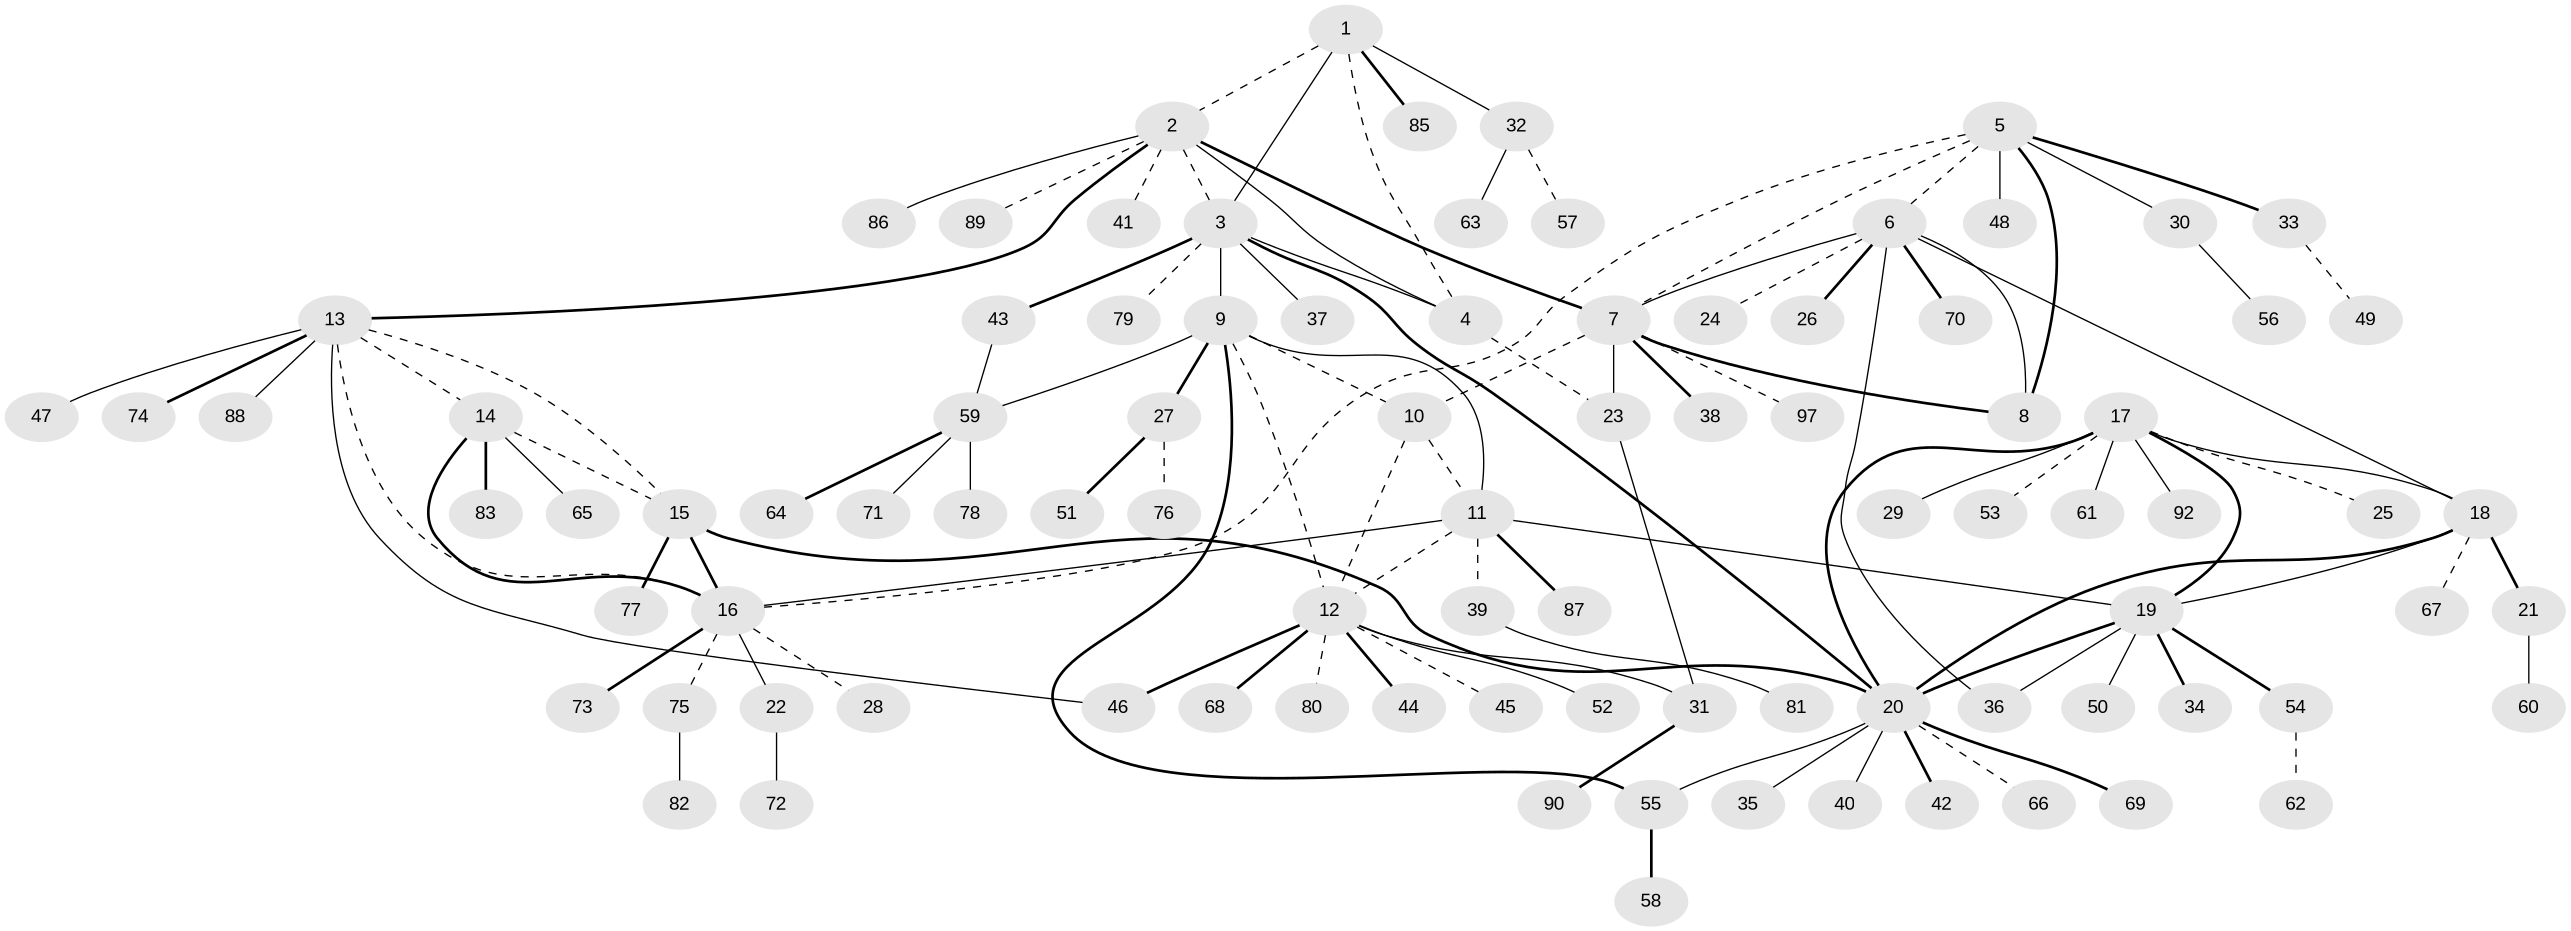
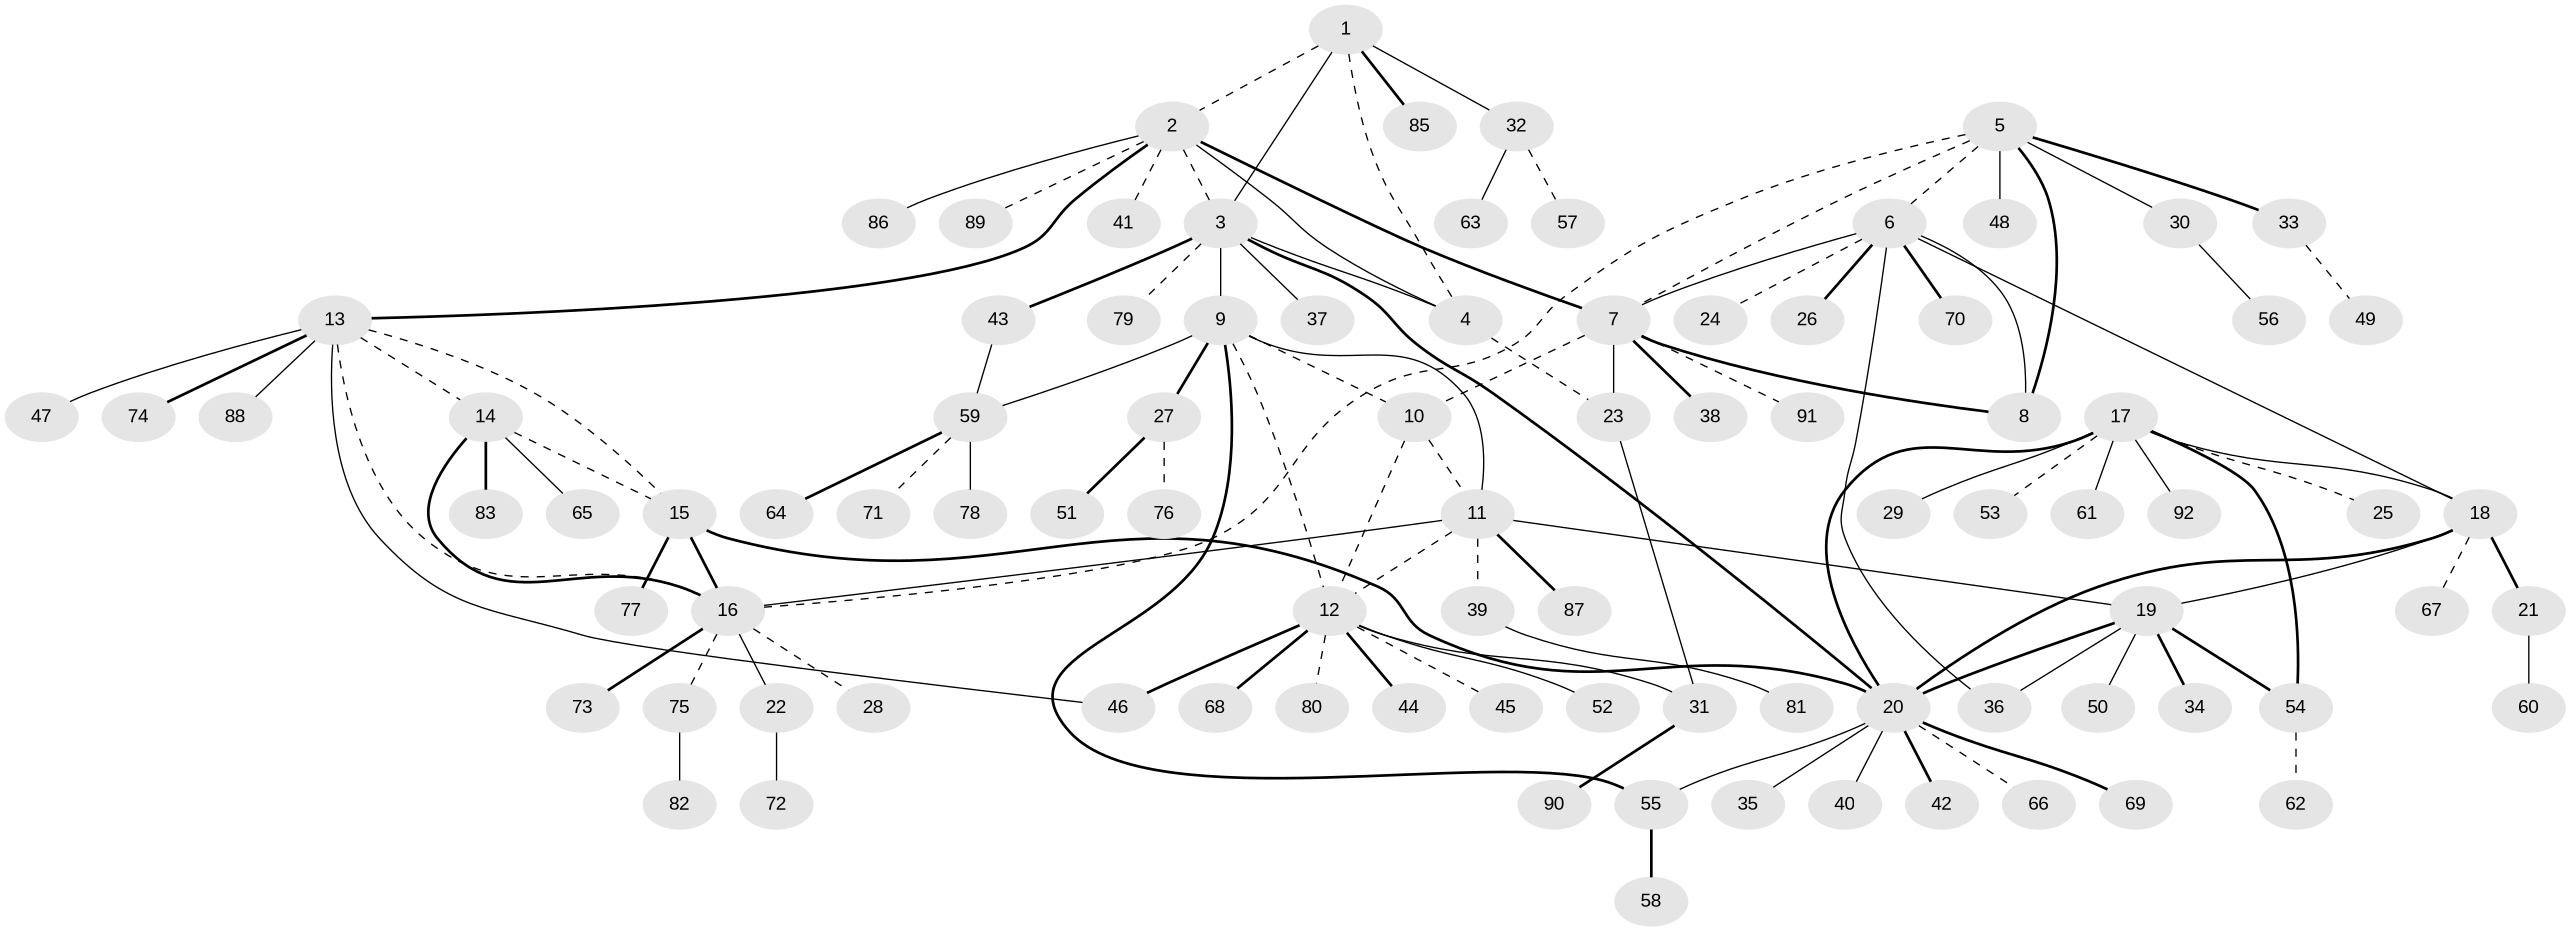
node "97": label "97" -> "91"
edge "59" -- "71": style solid -> dashed
edge "17" -- "19": now "17" -- "54"
